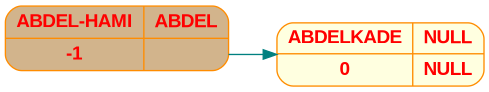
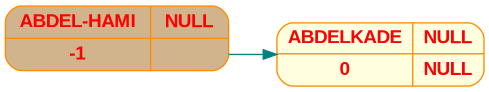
node "ABDEL-HAMI": text "ABDEL" -> "NULL"
